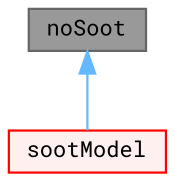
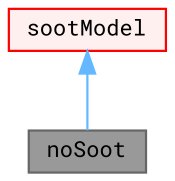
edge "sootModel" -> "noSoot": reversed
